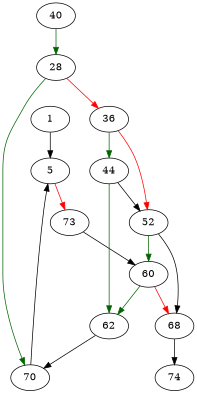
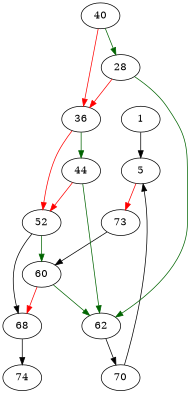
edge "40" -> "36": added
edge "44" -> "52": color black -> red
edge "28" -> "70": now "28" -> "62"
